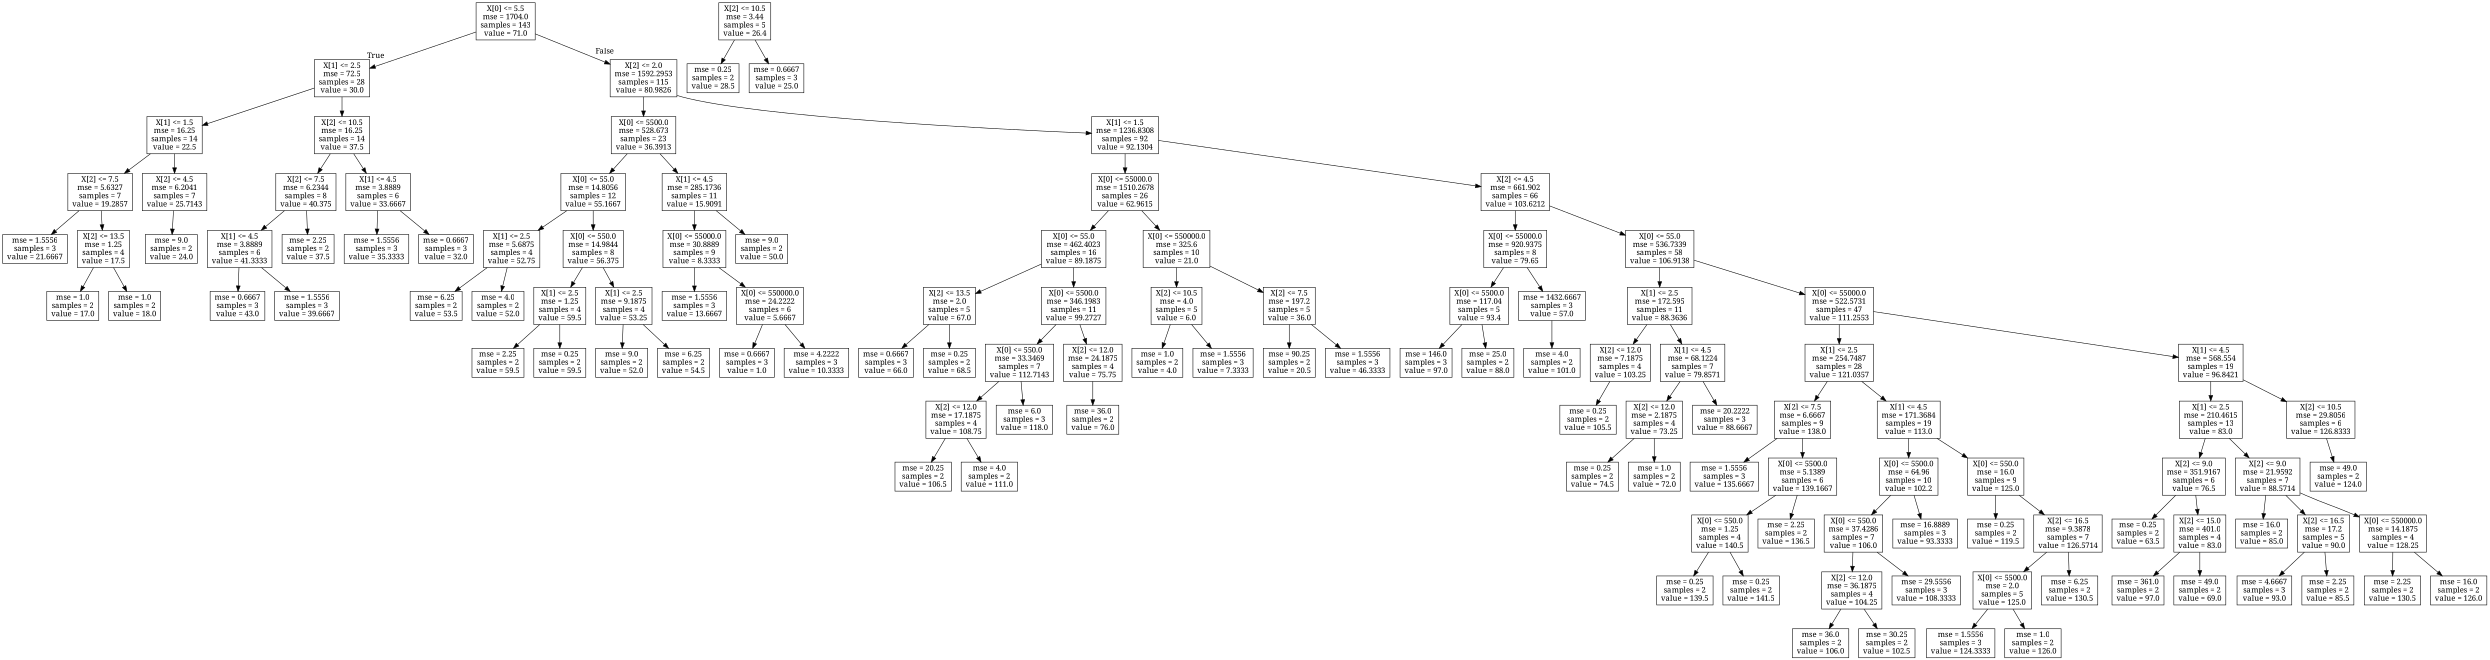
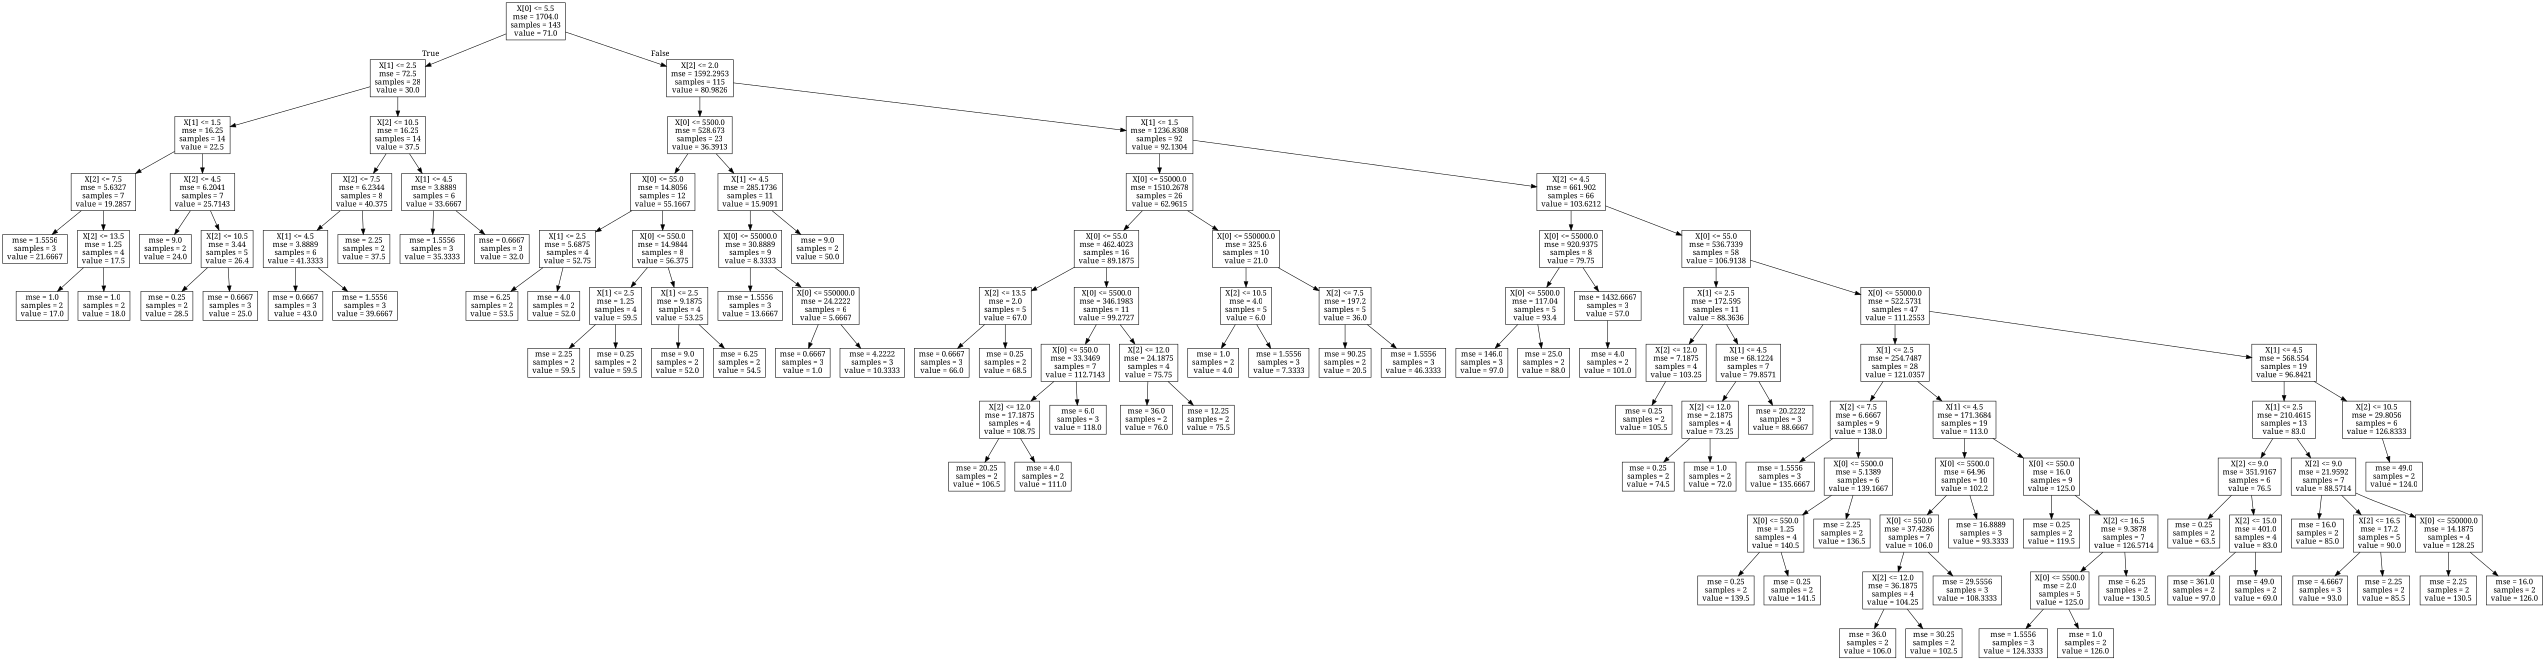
edge "X[2] <= 4.5 mse = 6.2041 samples = 7 value = 25.7143" -> "X[2] <= 10.5 mse = 3.44 samples = 5 value = 26.4": added
node "X[0] <= 55000.0 mse = 920.9375 samples = 8 value = 79.65": label "X[0] <= 55000.0 mse = 920.9375 samples = 8 value = 79.65" -> "X[0] <= 55000.0 mse = 920.9375 samples = 8 value = 79.75"
node "mse = 12.25 samples = 2 value = 75.5": added
